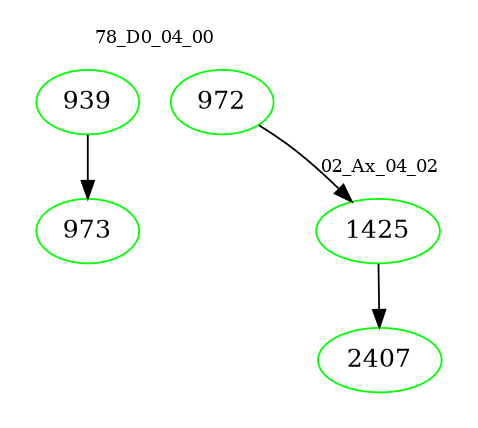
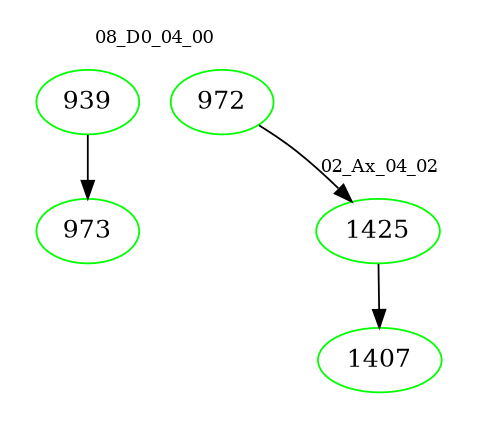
cluster "78_D0_04_00": label "78_D0_04_00" -> "08_D0_04_00"
node "2407": label "2407" -> "1407"
